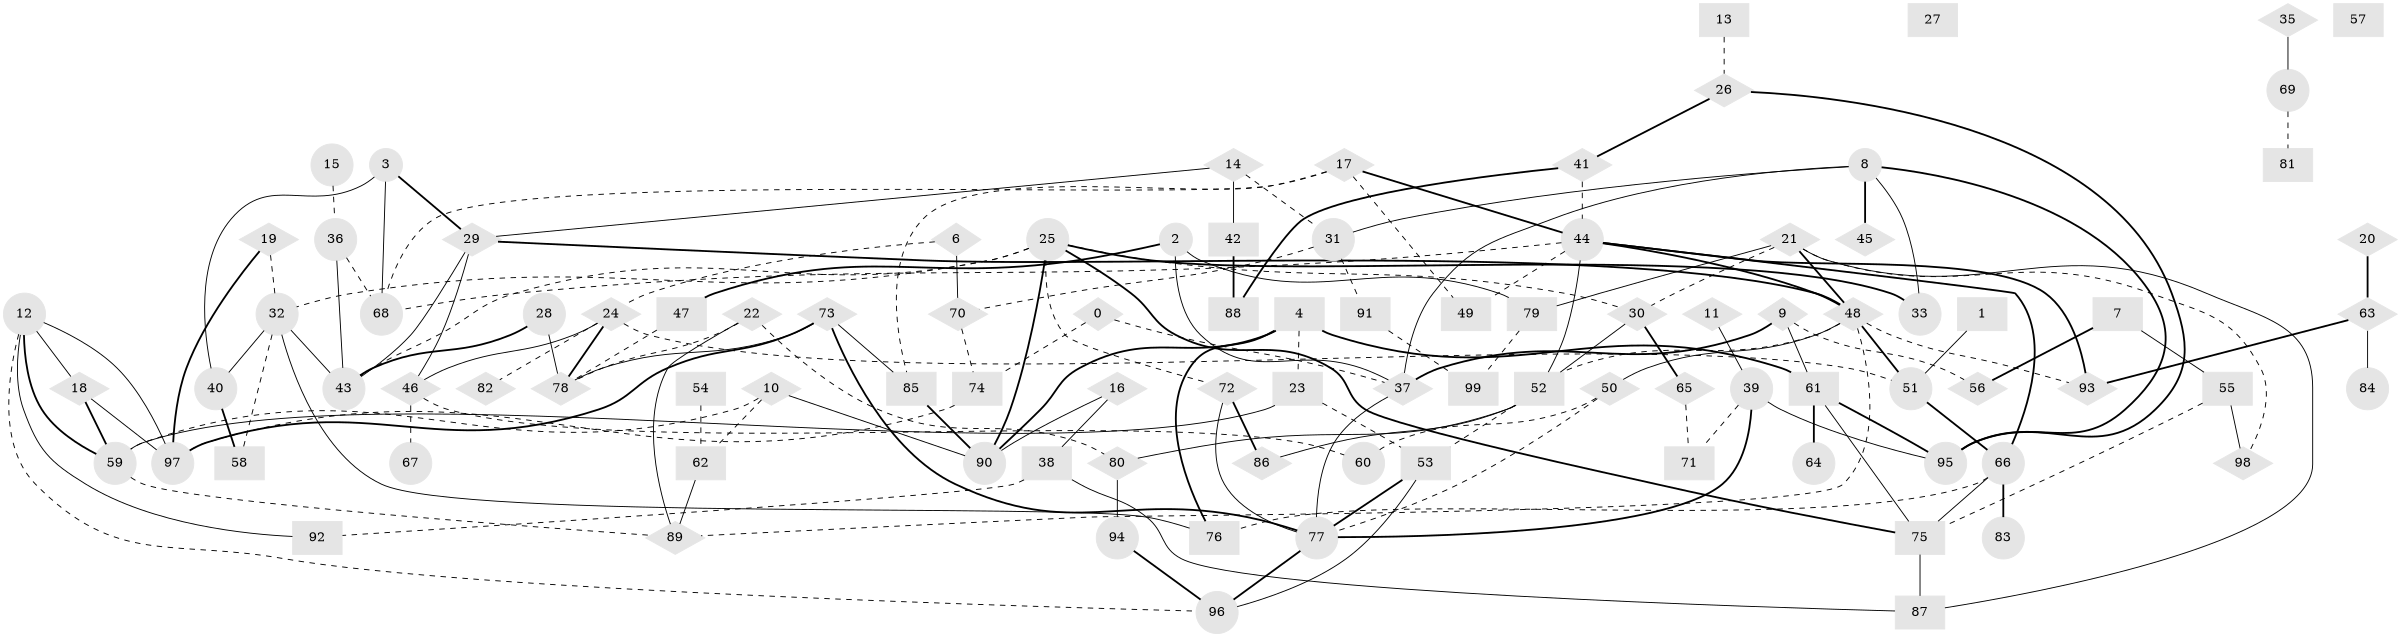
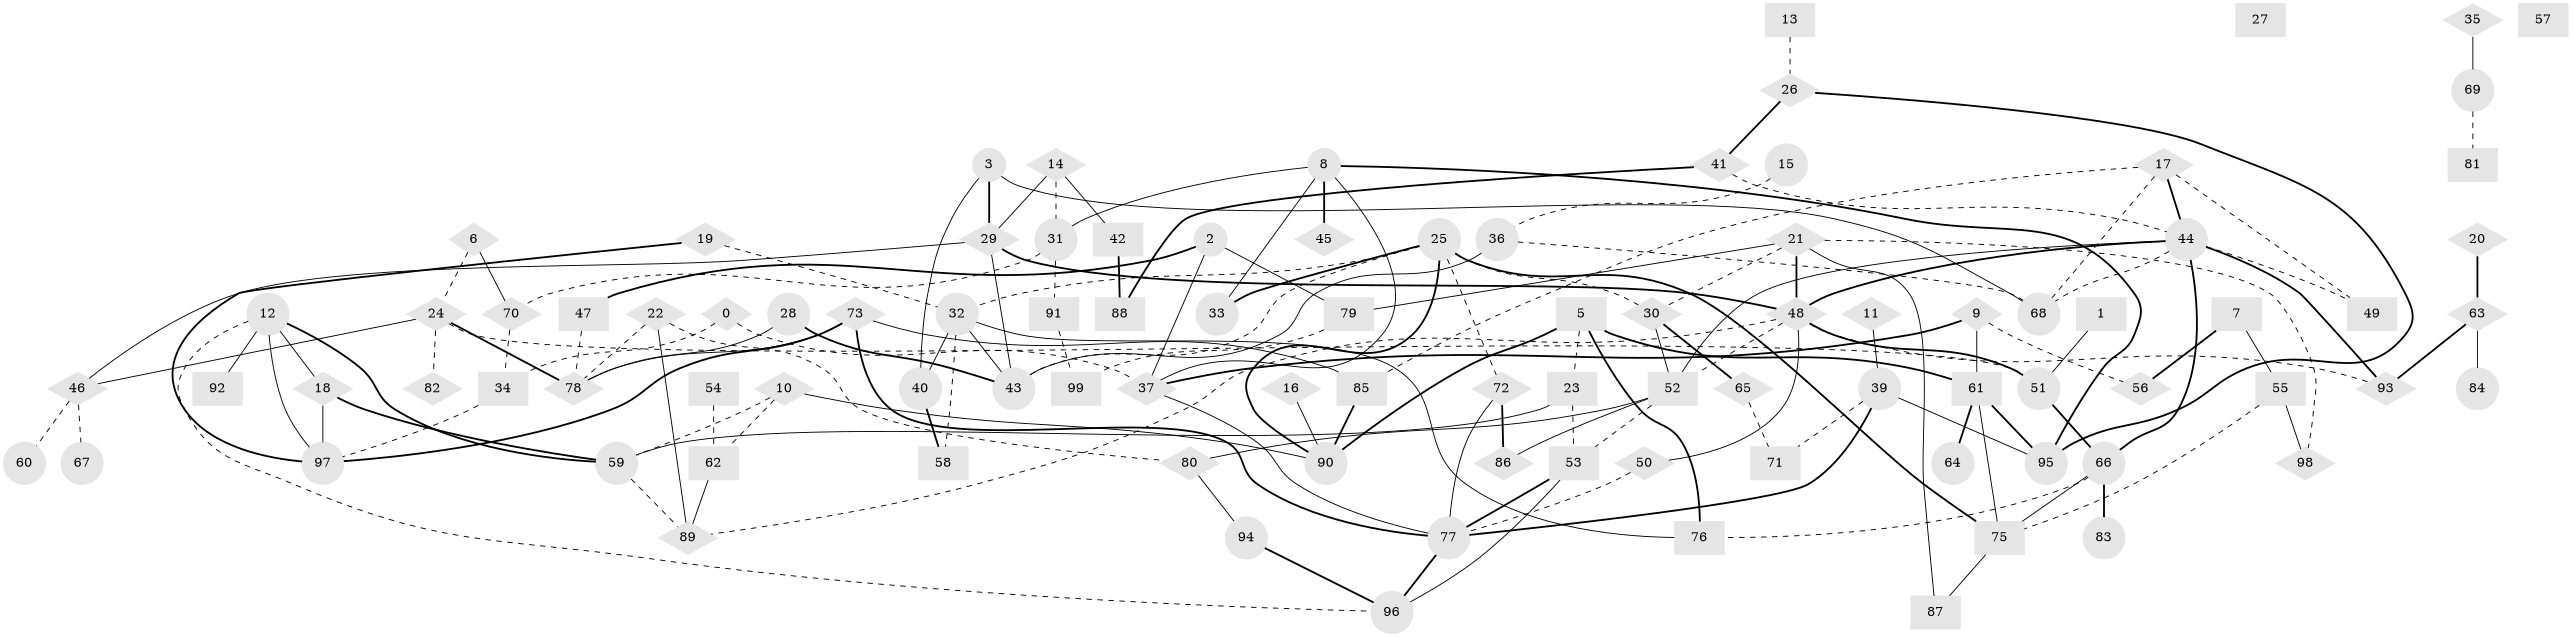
node "4": label "4" -> "5"
node "74": label "74" -> "34"
edge "50" -- "60": removed
node "38": removed
